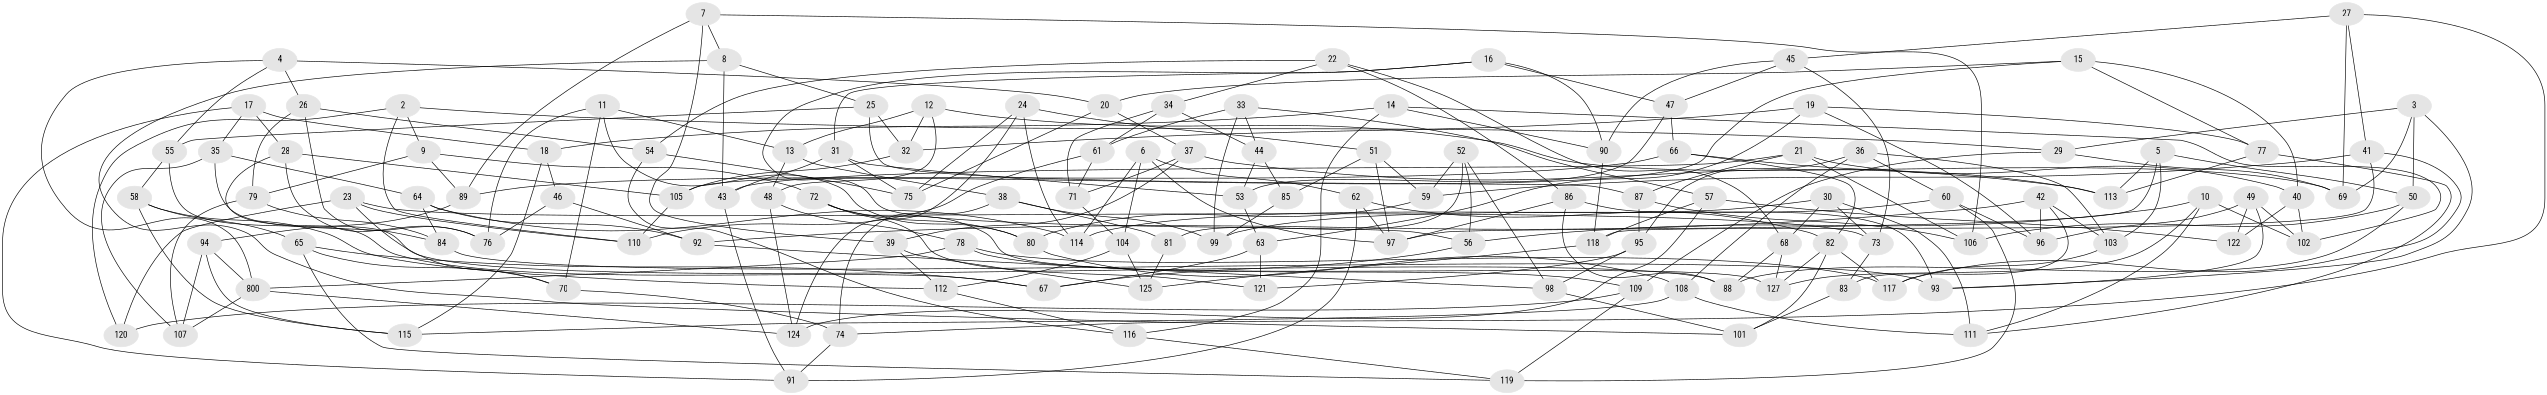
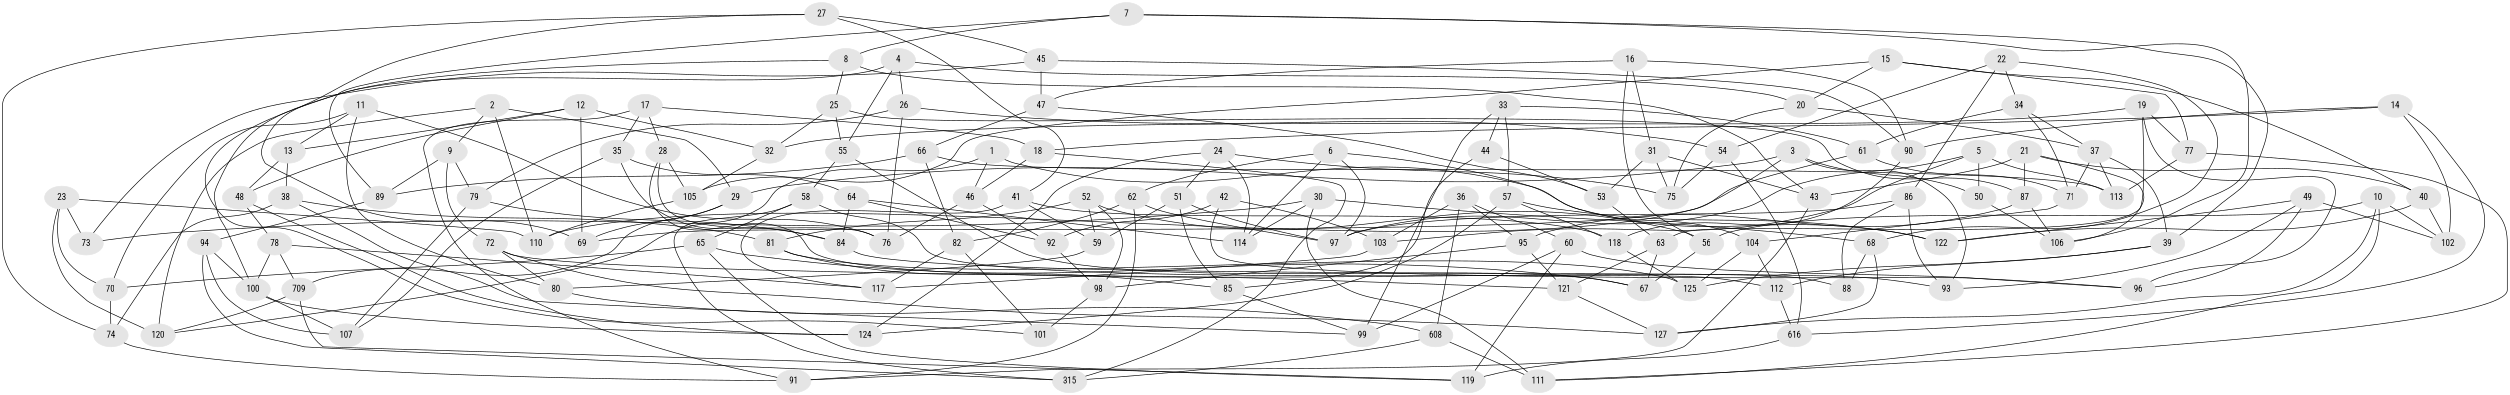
edge "34" -- "44": now "34" -- "37"
node "1": added
edge "82" -- "127": now "121" -- "127"
edge "50" -- "88": removed
edge "81" -- "85": added
node "800": label "800" -> "100"
node "109": label "109" -> "709"
node "108": label "108" -> "608"
node "83": removed
node "115": label "115" -> "315"
node "116": label "116" -> "616"
